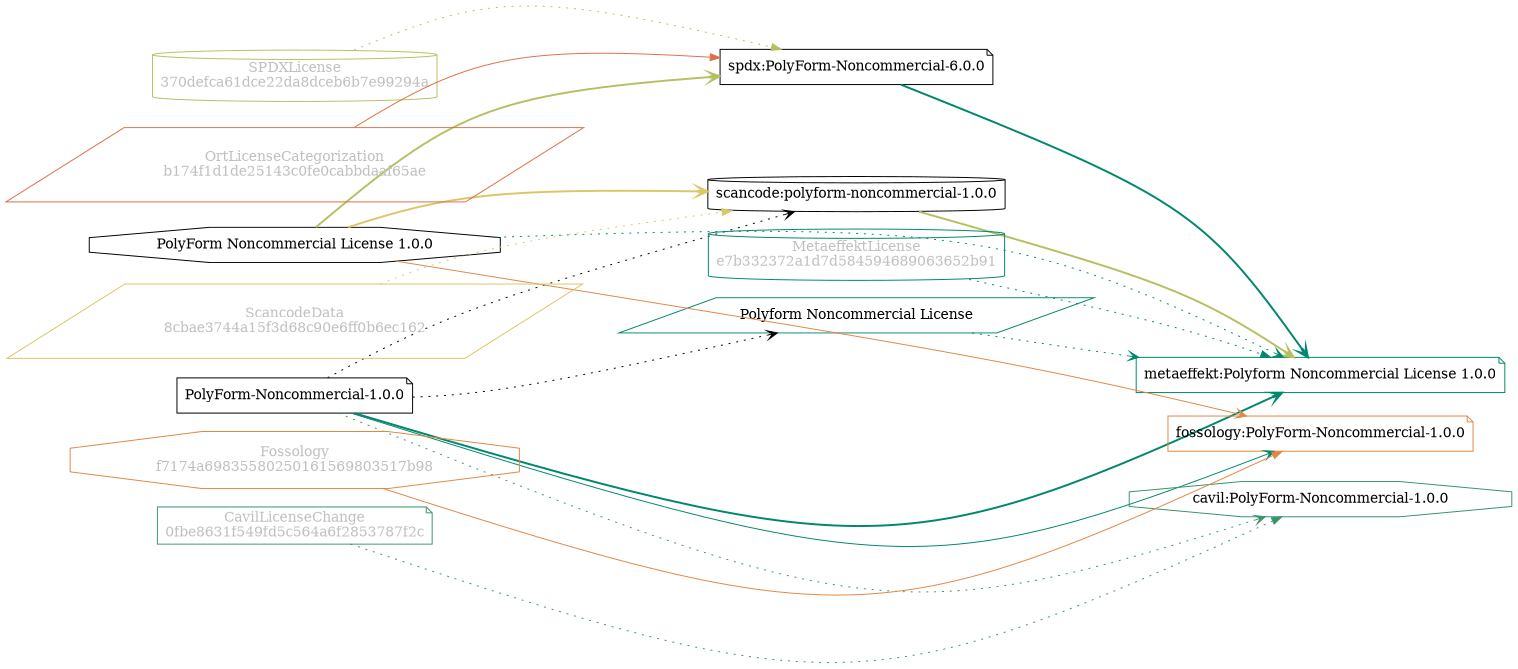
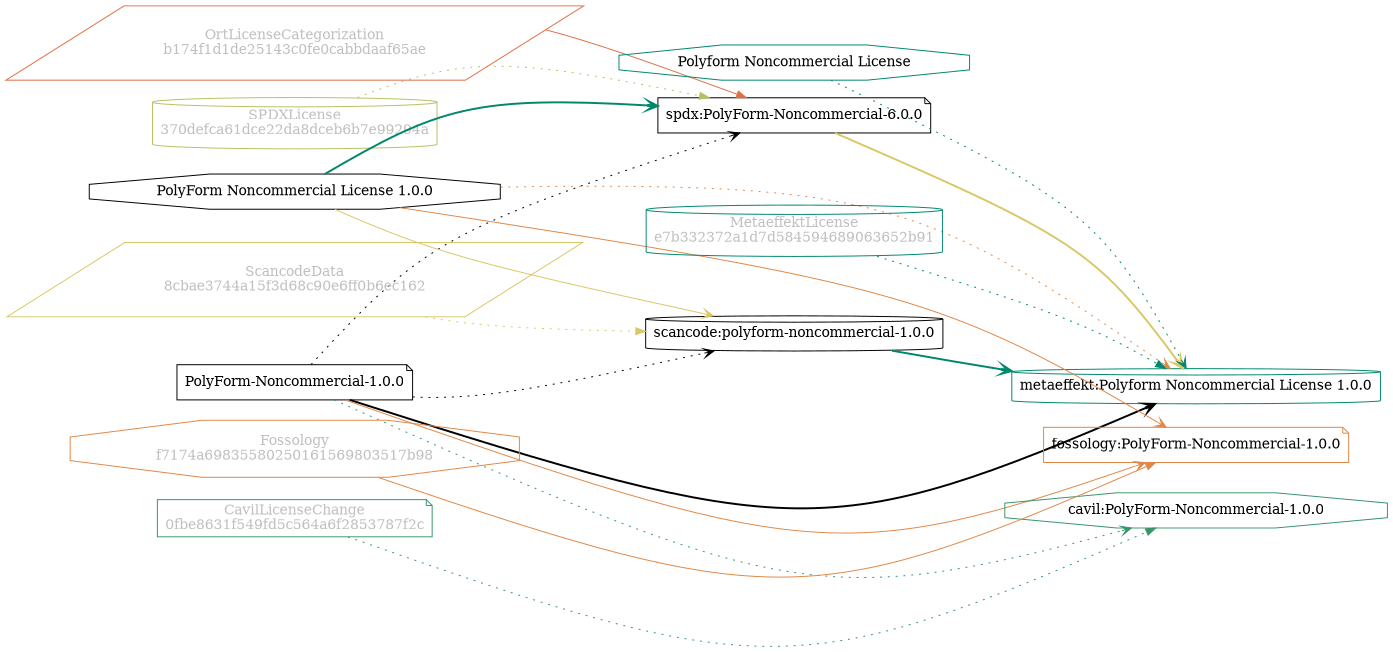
edge "PolyForm Noncommercial License 1.0.0" -> "spdx:PolyForm-Noncommercial-6.0.0": color #b8bf62 -> #00876c
edge "spdx:PolyForm-Noncommercial-6.0.0" -> "metaeffekt:Polyform Noncommercial License 1.0.0": color #00876c -> #dac767
edge "PolyForm Noncommercial License 1.0.0" -> "scancode:polyform-noncommercial-1.0.0": style bold -> solid
edge "PolyForm Noncommercial License 1.0.0" -> "metaeffekt:Polyform Noncommercial License 1.0.0": color #00876c -> #e18745
edge "scancode:polyform-noncommercial-1.0.0" -> "metaeffekt:Polyform Noncommercial License 1.0.0": color #b8bf62 -> #00876c
node "Polyform Noncommercial License": shape parallelogram -> octagon
edge "PolyForm-Noncommercial-1.0.0" -> "Polyform Noncommercial License": now "PolyForm-Noncommercial-1.0.0" -> "spdx:PolyForm-Noncommercial-6.0.0"
node "metaeffekt:Polyform Noncommercial License 1.0.0": shape note -> cylinder
edge "PolyForm-Noncommercial-1.0.0" -> "metaeffekt:Polyform Noncommercial License 1.0.0": color #00876c -> black
edge "PolyForm-Noncommercial-1.0.0" -> "fossology:PolyForm-Noncommercial-1.0.0": color #00876c -> #e18745
